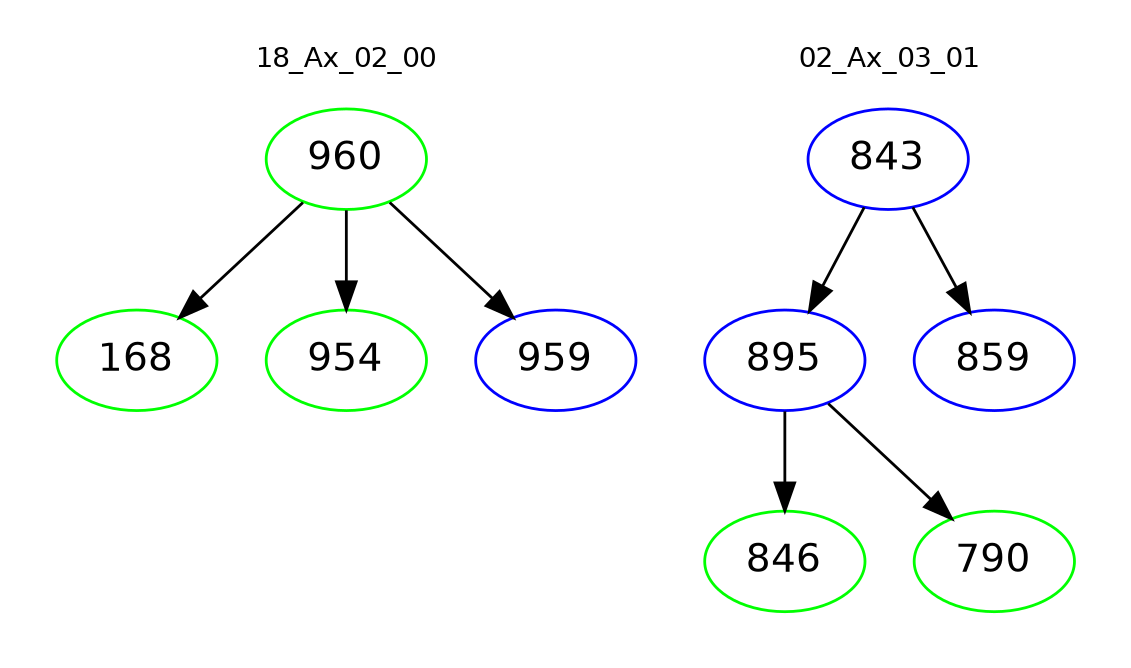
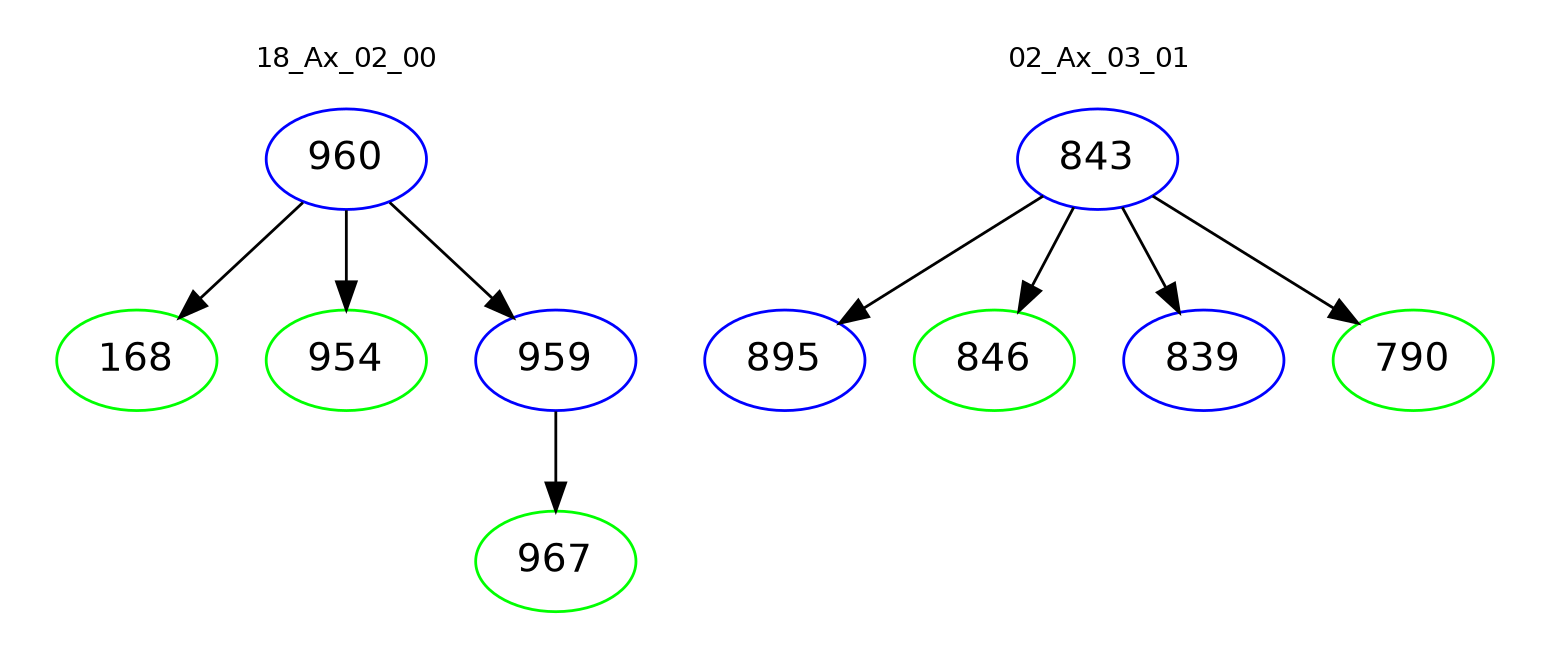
node "960": color green -> blue
node "859": label "859" -> "839"
edge "895" -> "846": now "843" -> "846"
edge "895" -> "790": now "843" -> "790"
node "967": added
